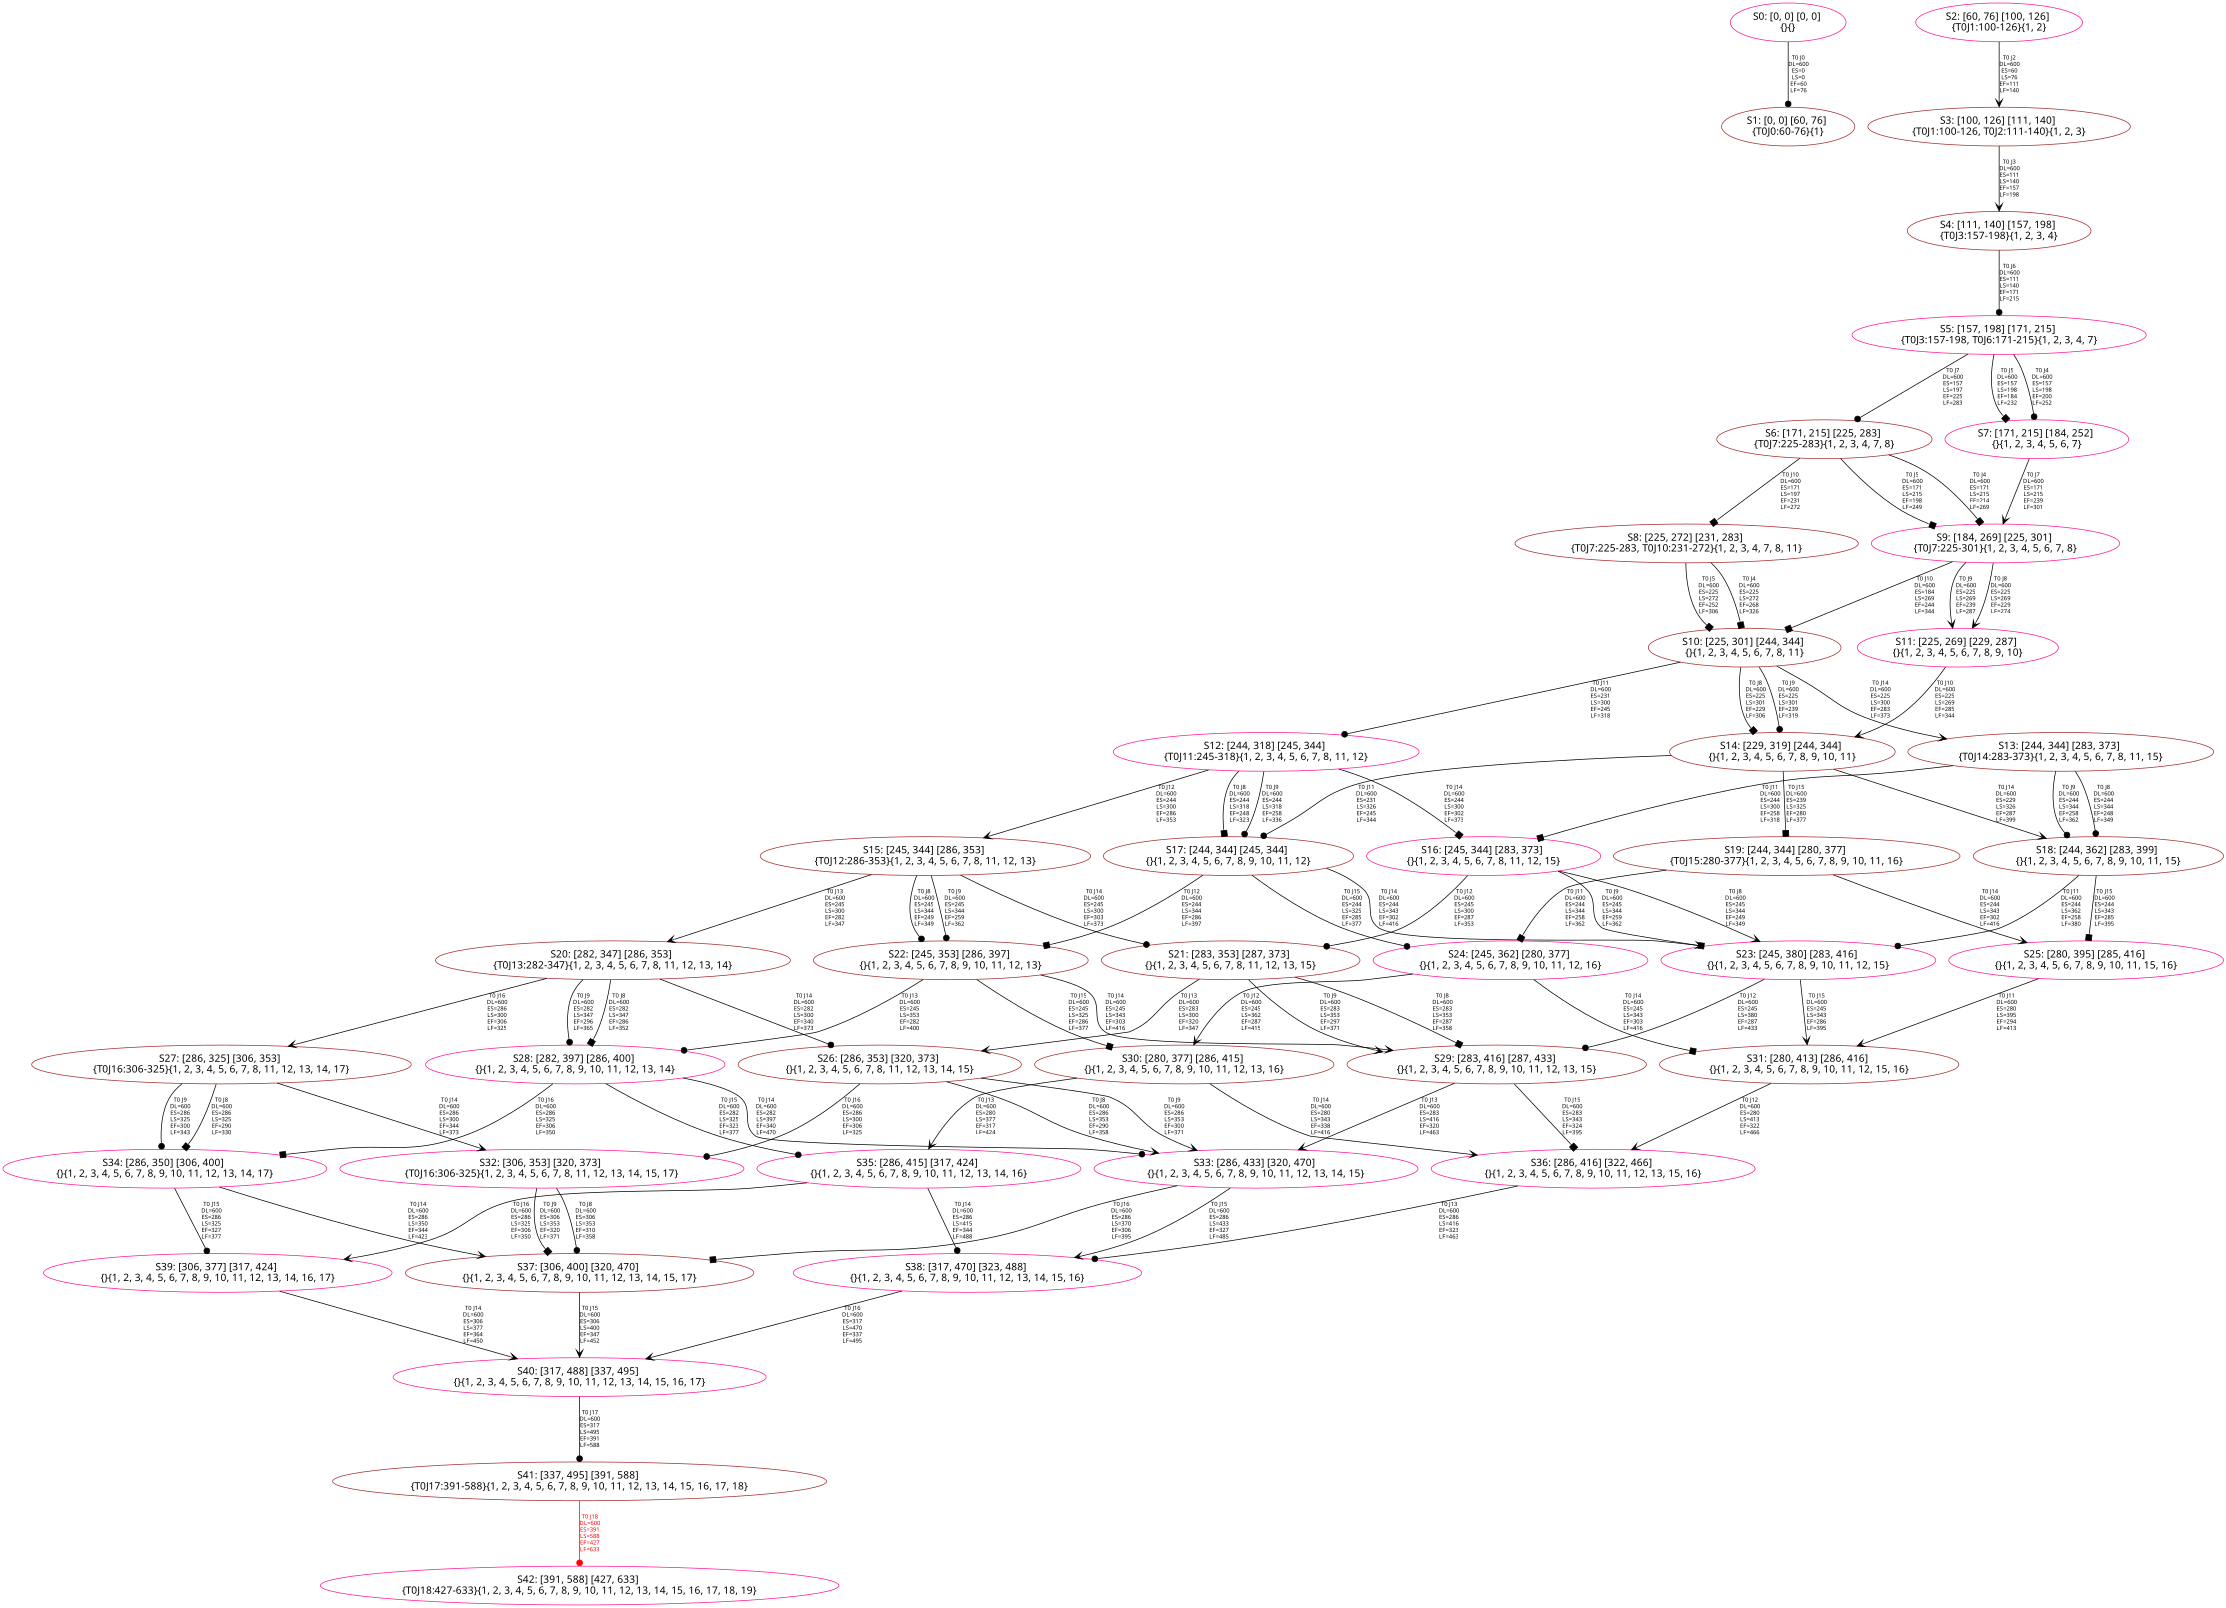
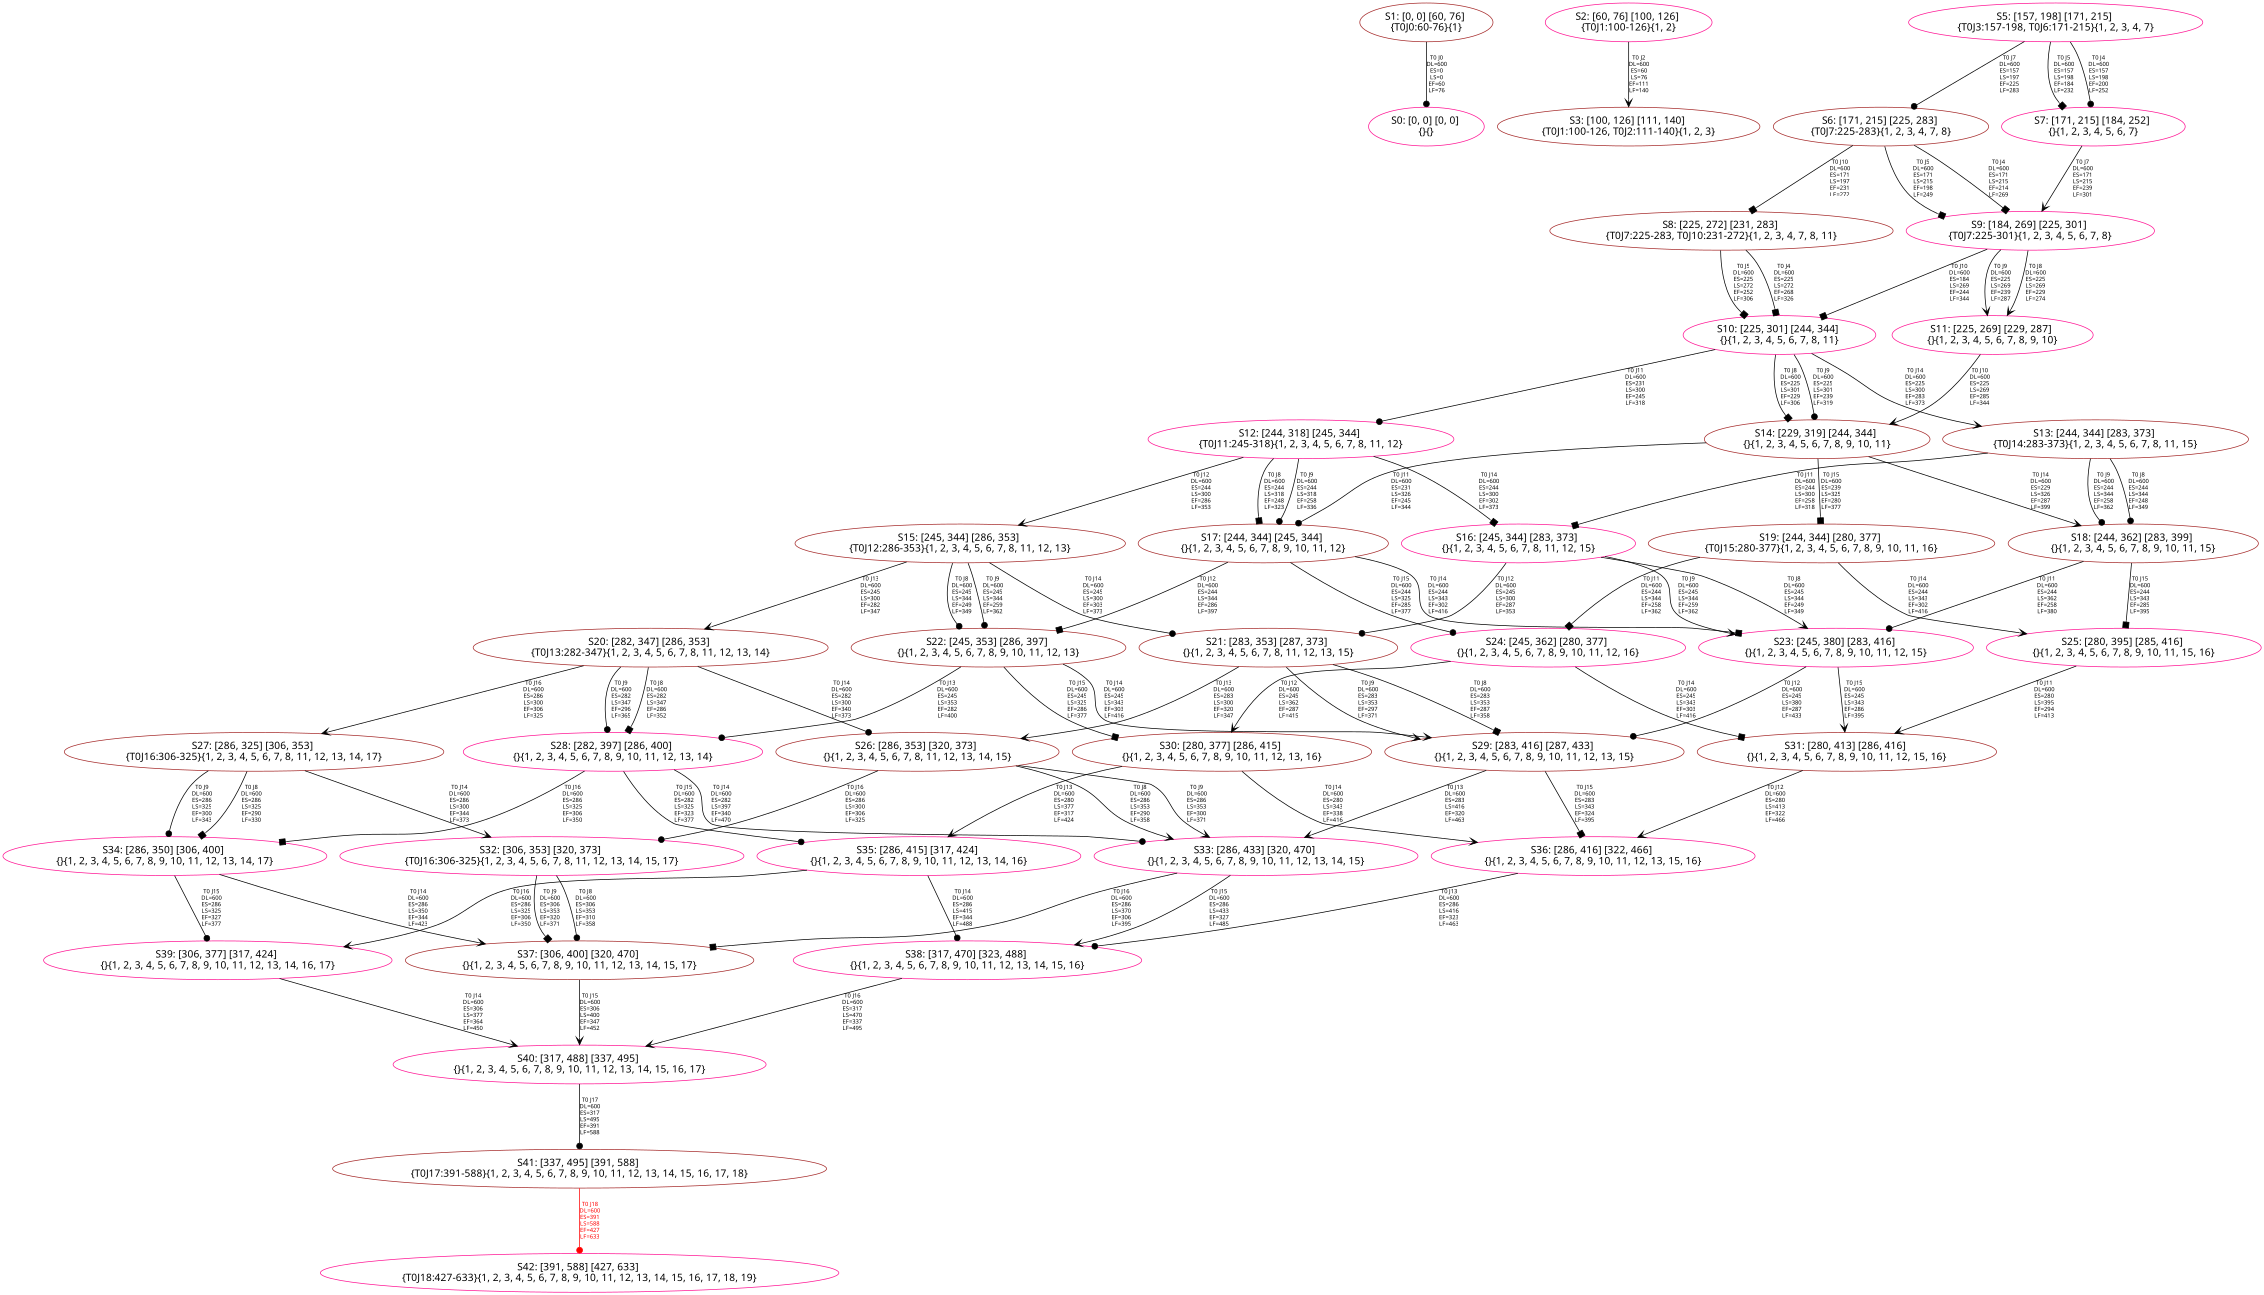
edge "S0: [0, 0] [0, 0] {}{}" -> "S1: [0, 0] [60, 76] {T0J0:60-76}{1}": reversed
node "S4: [111, 140] [157, 198] {T0J3:157-198}{1, 2, 3, 4}": removed
node "S10: [225, 301] [244, 344] {}{1, 2, 3, 4, 5, 6, 7, 8, 11}": color brown -> deeppink
